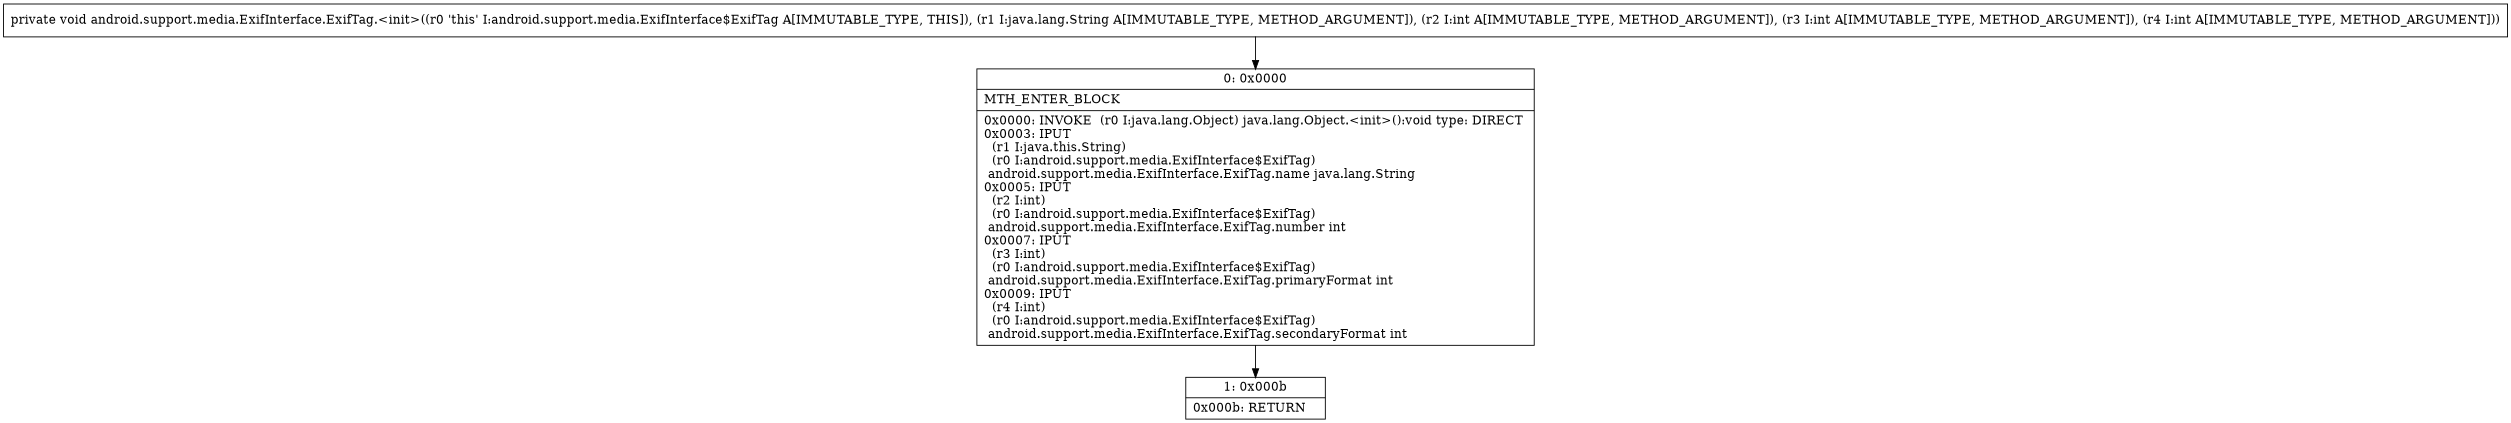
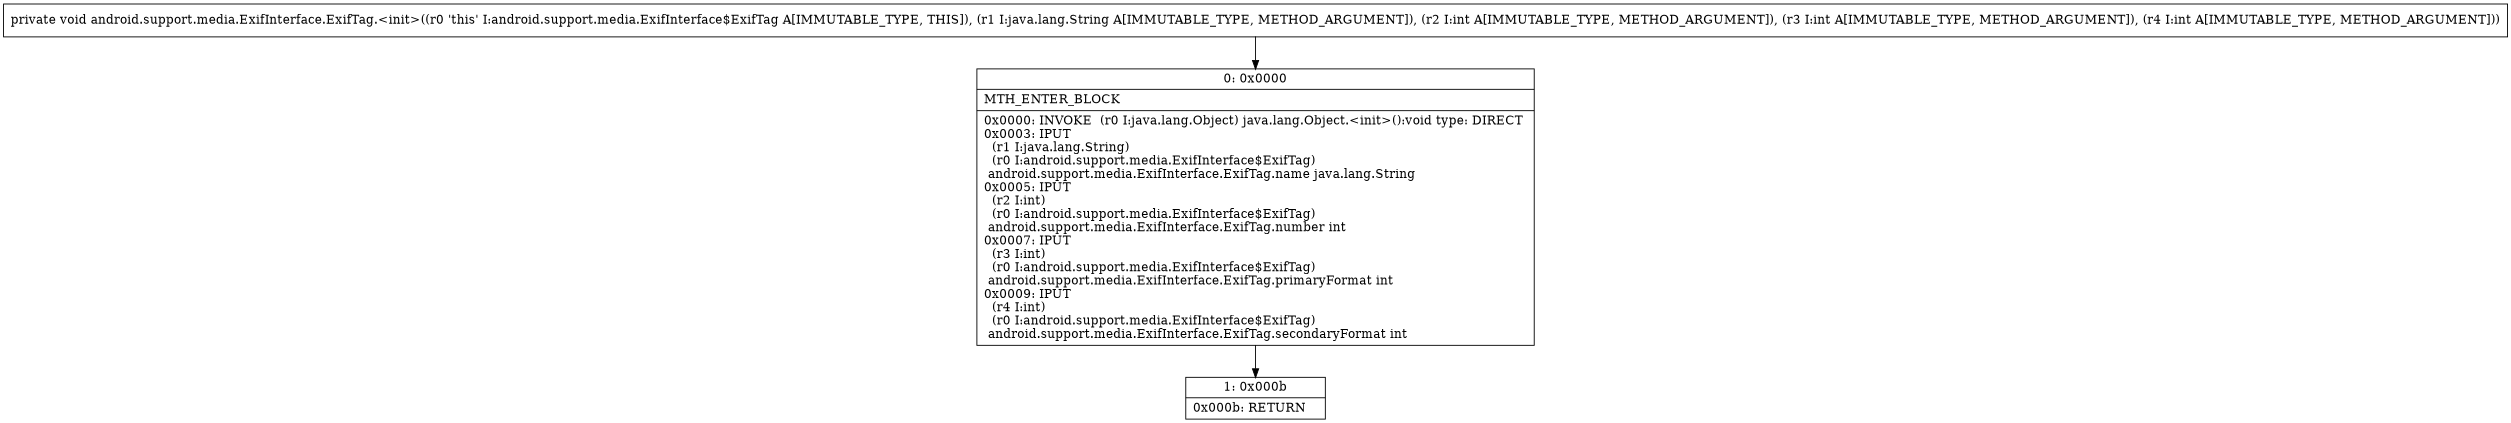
node "0: 0x0000": text "(r1 I:java.this.String)" -> "(r1 I:java.lang.String)"
